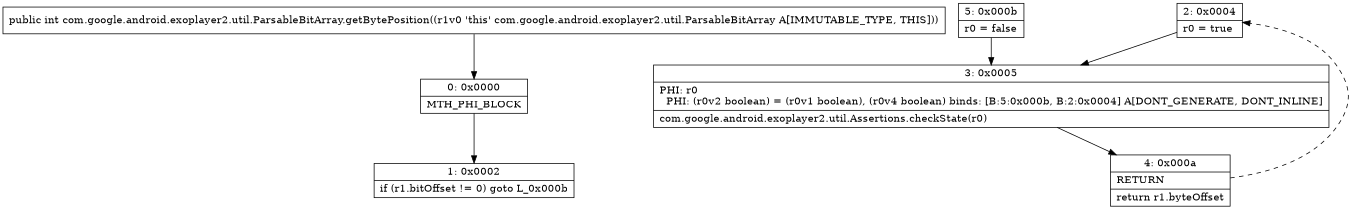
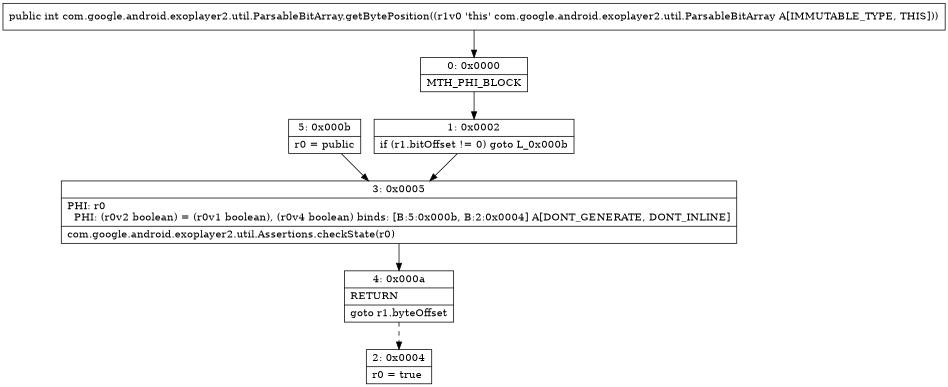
node "5: 0x000b": text "r0 = false" -> "r0 = public"
edge "2: 0x0004" -> "3: 0x0005": now "1: 0x0002" -> "3: 0x0005"
node "4: 0x000a": text "return r1.byteOffset" -> "goto r1.byteOffset"
